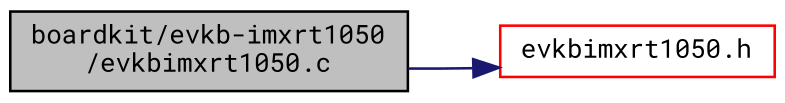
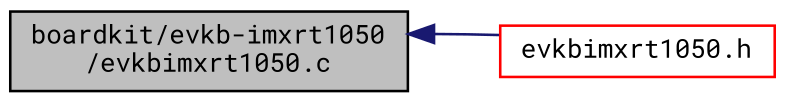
edge "boardkit/evkb-imxrt1050 /evkbimxrt1050.c" -> "evkbimxrt1050.h": reversed
